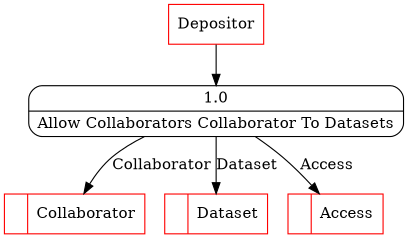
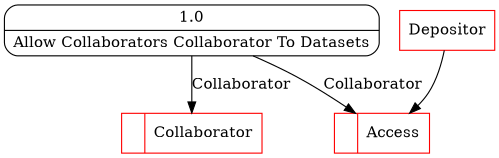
edge "Depositor" -> "1.0": now "Depositor" -> "Access"
edge "1.0" -> "Access": label "Access" -> "Collaborator"
node "Dataset": removed
